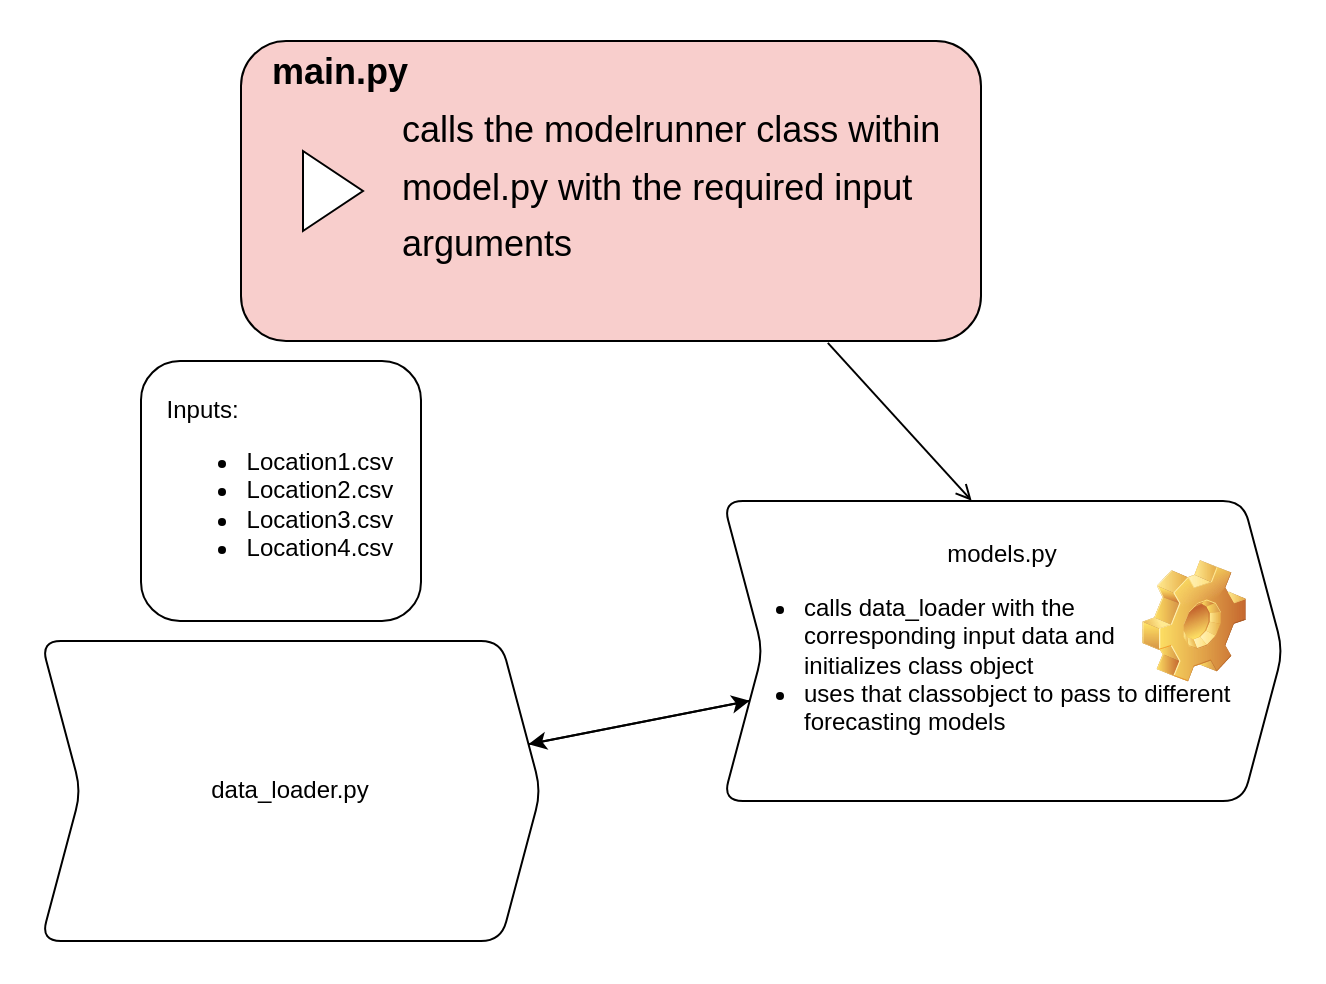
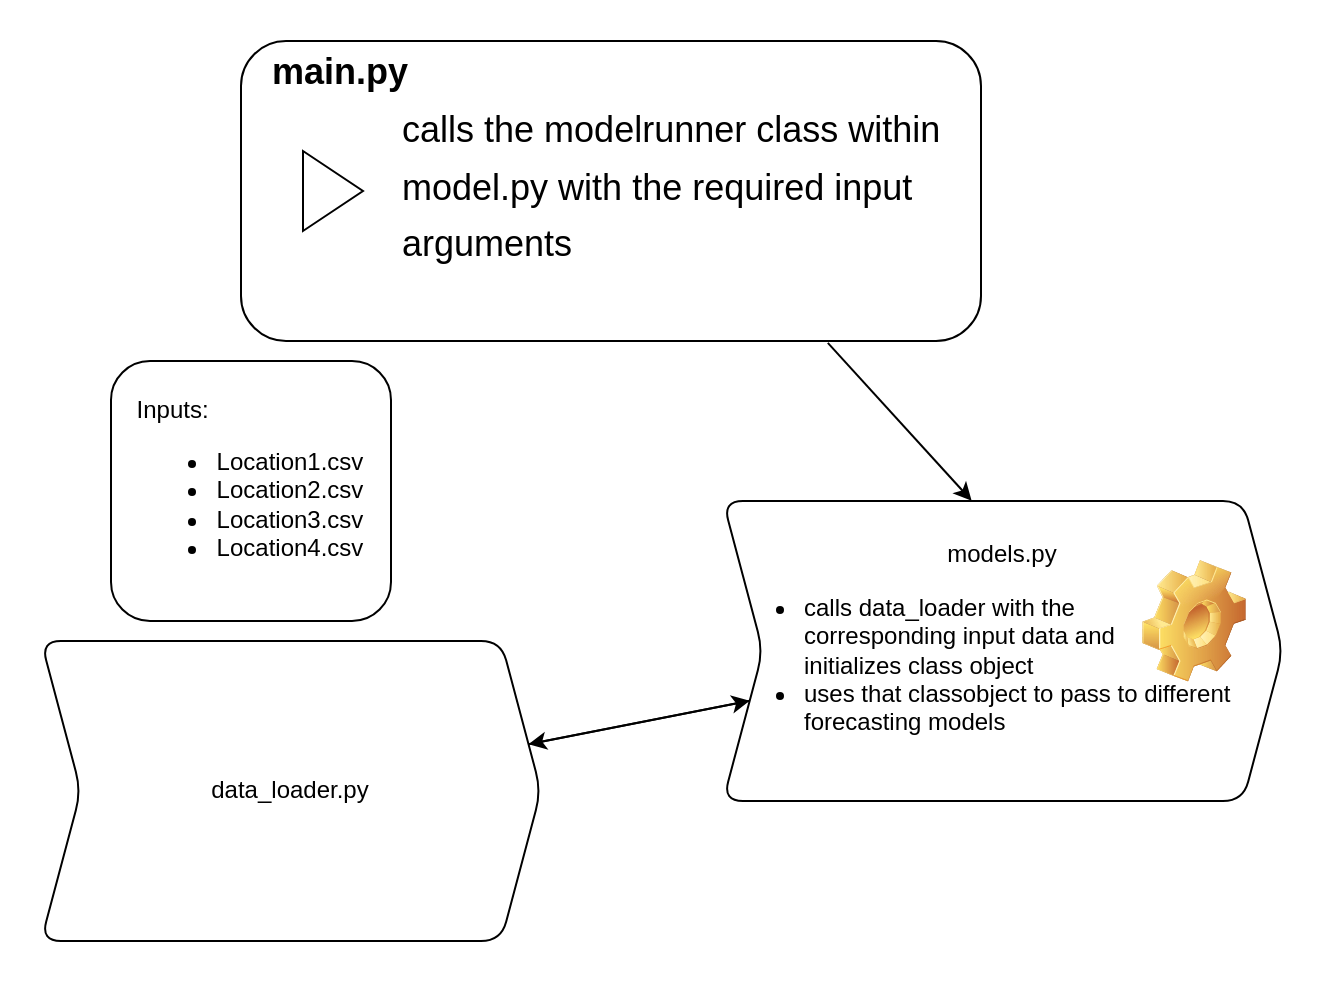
node "main.py calls the modelrunner class within model.py with the required input arguments": fillcolor #f8cecc -> #ffffff
node "Inputs: Location1.csv Location2.csv Location3.csv Location4.csv": moved (281, 491) -> (251, 491)
edge "main.py calls the modelrunner class within model.py with the required input arguments" -> "models.py calls data_loader with the corresponding input data and initializes class object uses that classobject to pass to different forecasting models": arrowhead open -> classic
